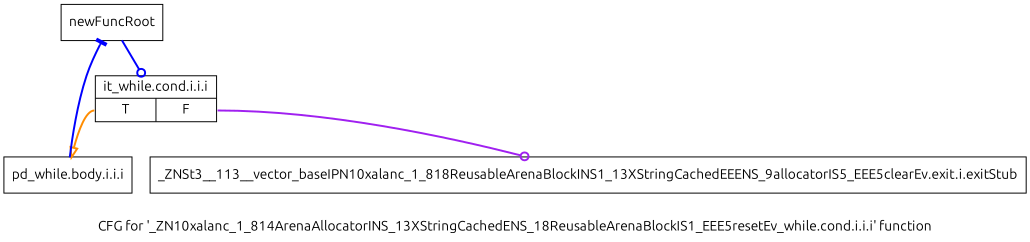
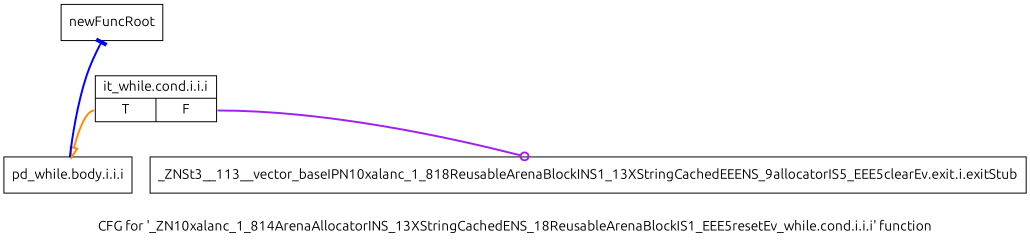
edge "newFuncRoot" -> "it_while.cond.i.i.i": removed
